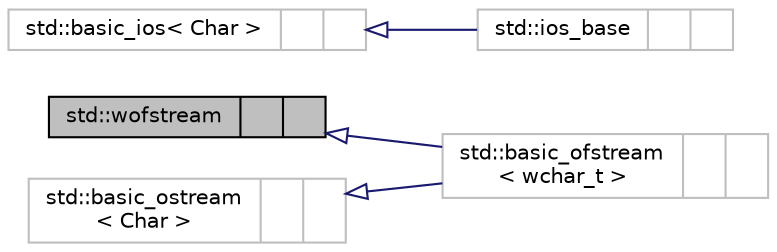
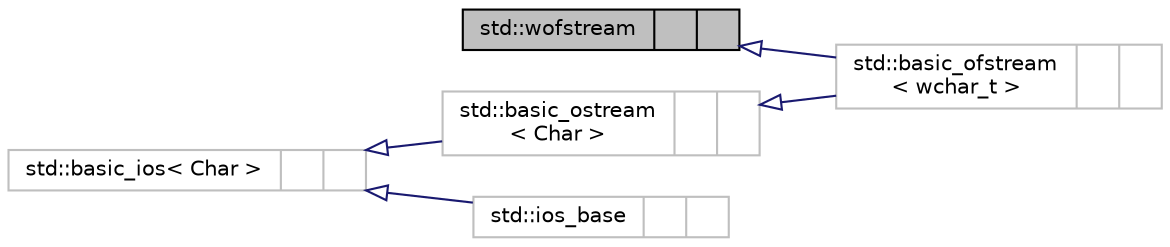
edge "std::basic_ostream" -> "std::basic_ios< Char >": added
